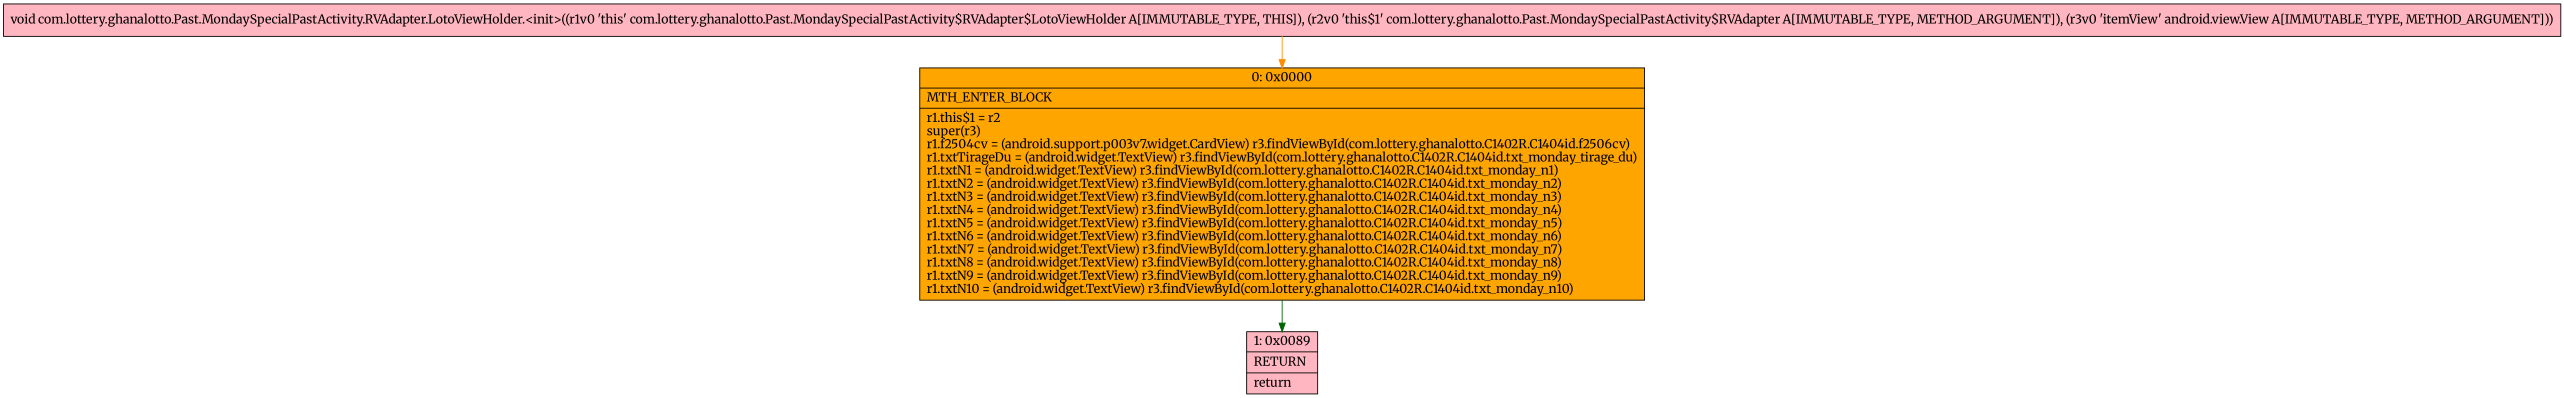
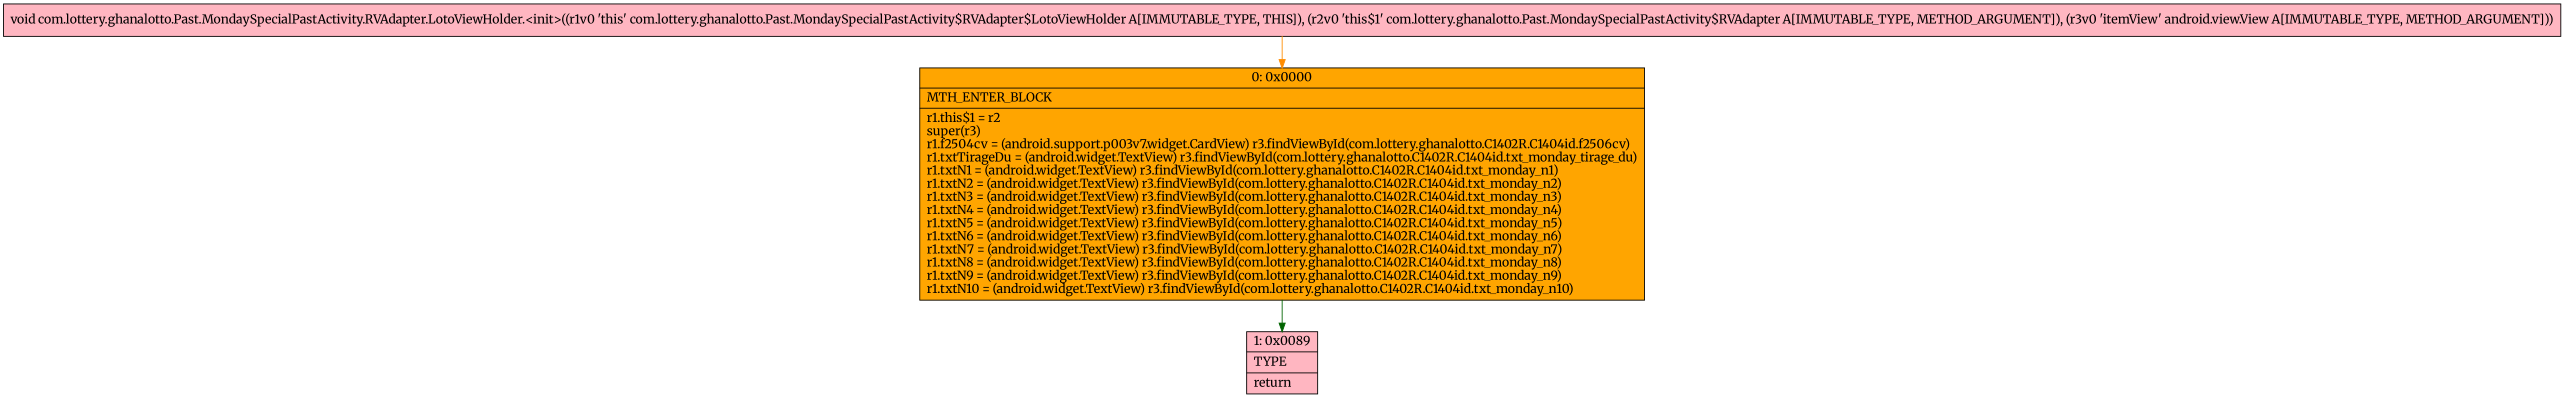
node "1: 0x0089": text "RETURN" -> "TYPE"
